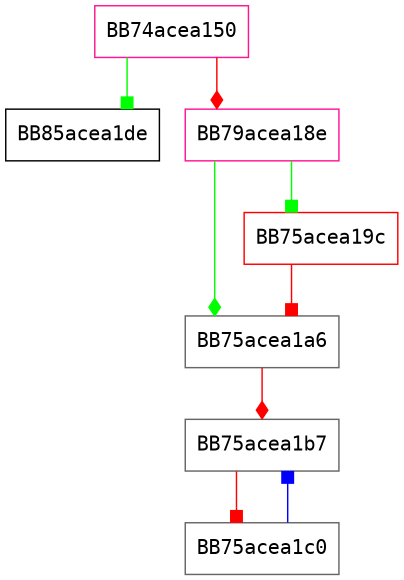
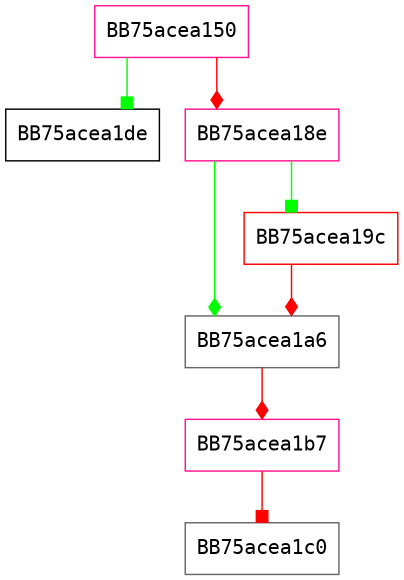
node "BB74acea150": label "BB74acea150" -> "BB75acea150"
node "BB85acea1de": label "BB85acea1de" -> "BB75acea1de"
node "BB79acea18e": label "BB79acea18e" -> "BB75acea18e"
edge "BB75acea19c" -> "BB75acea1a6": arrowhead box -> diamond
node "BB75acea1b7": color gray40 -> deeppink
edge "BB75acea1c0" -> "BB75acea1b7": removed
